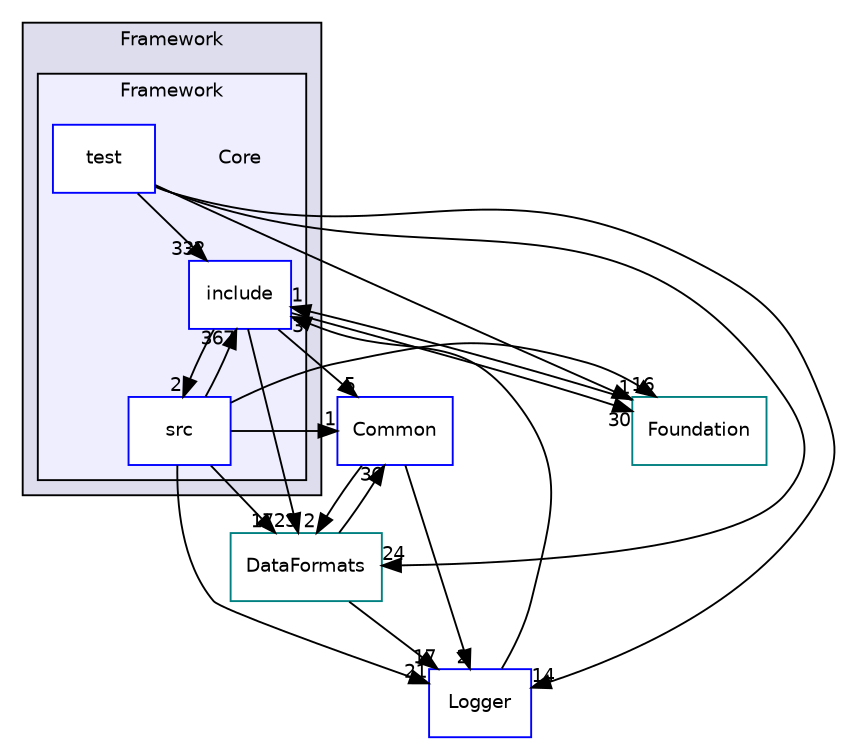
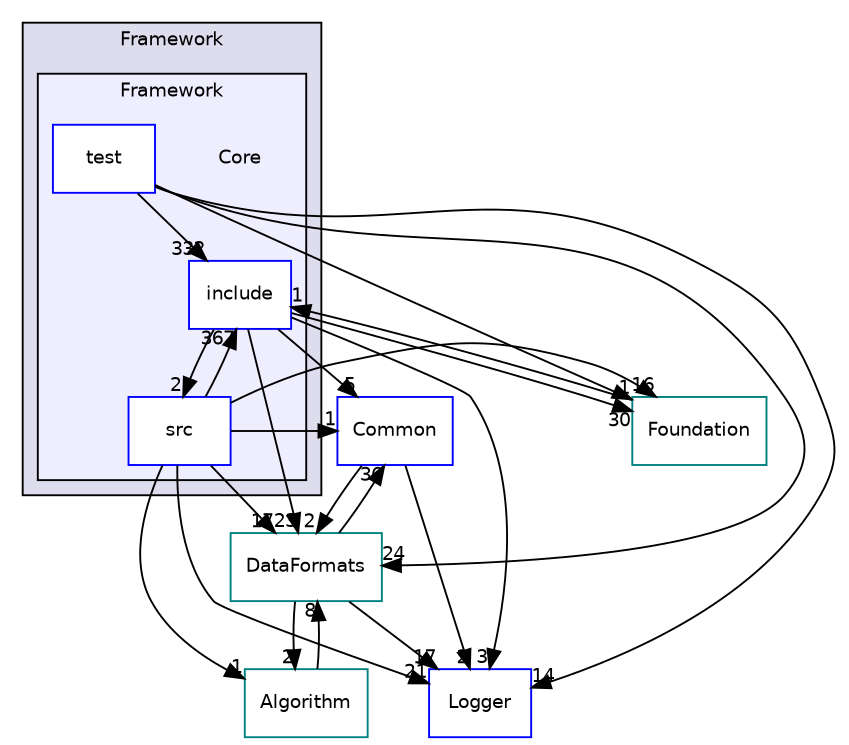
edge "Logger" -> "include": reversed
node "Algorithm": added
